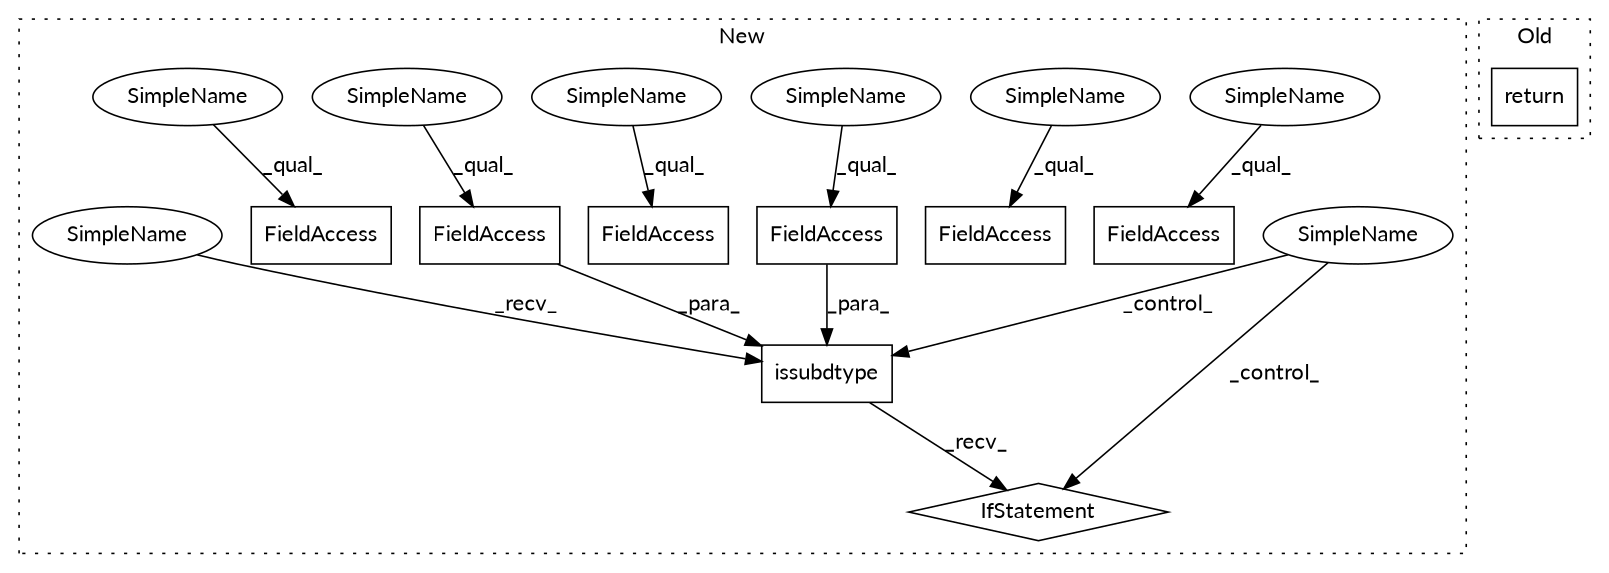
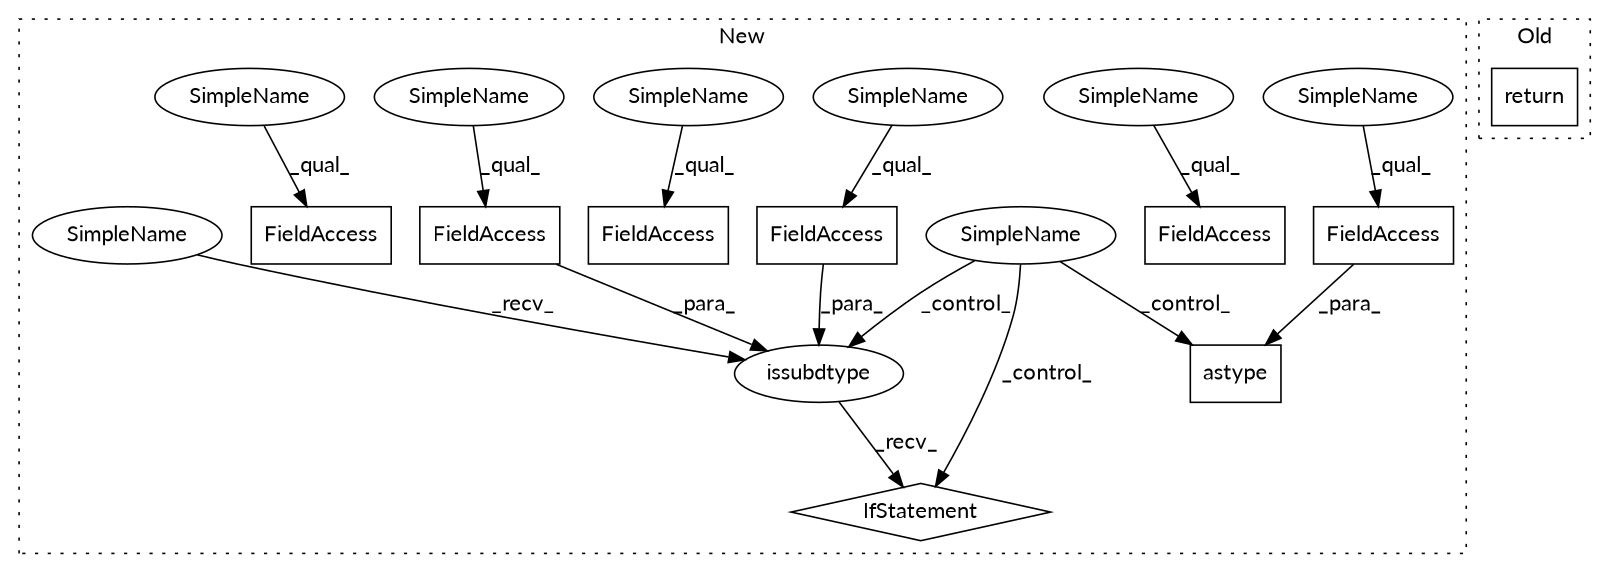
node "issubdtype": shape box -> ellipse
node "astype": added
